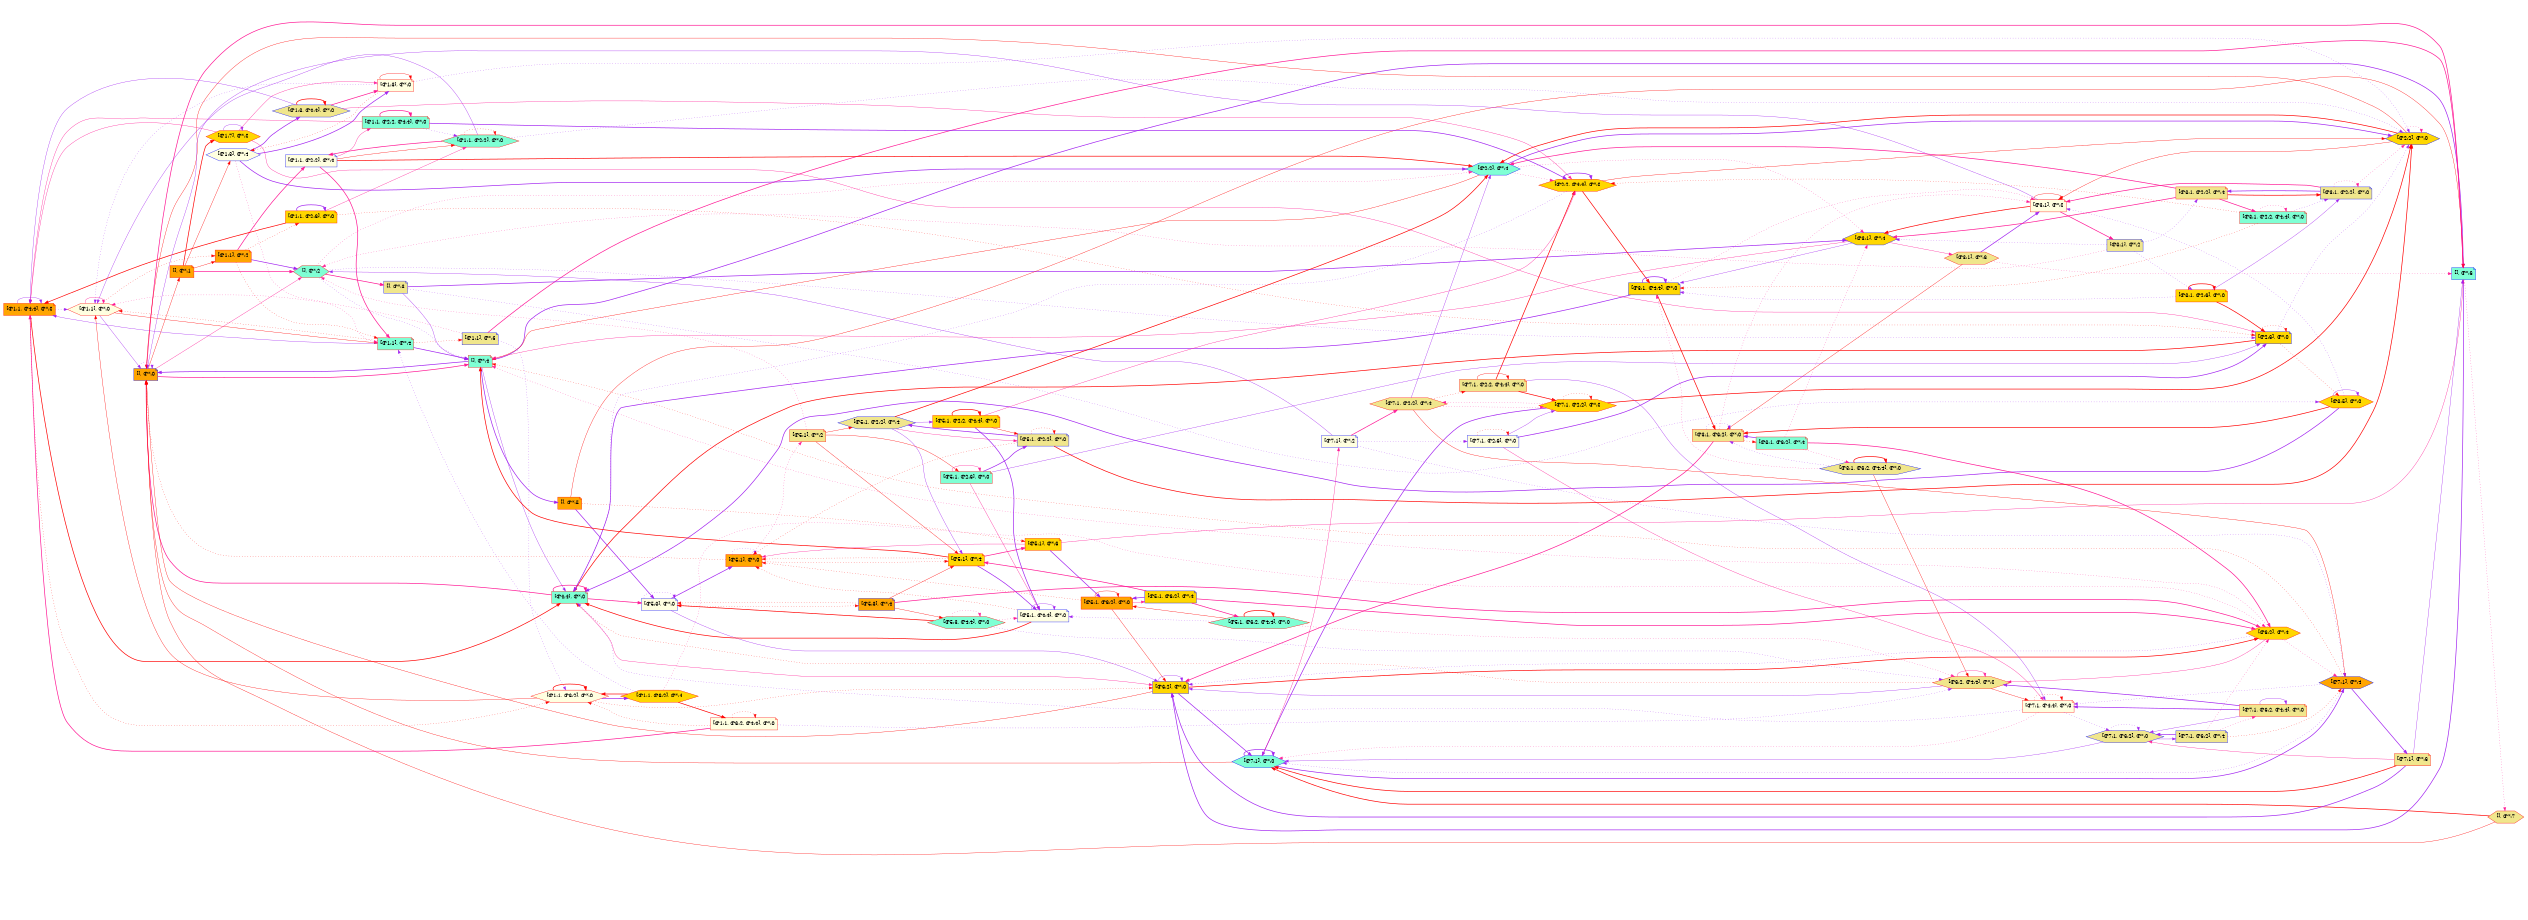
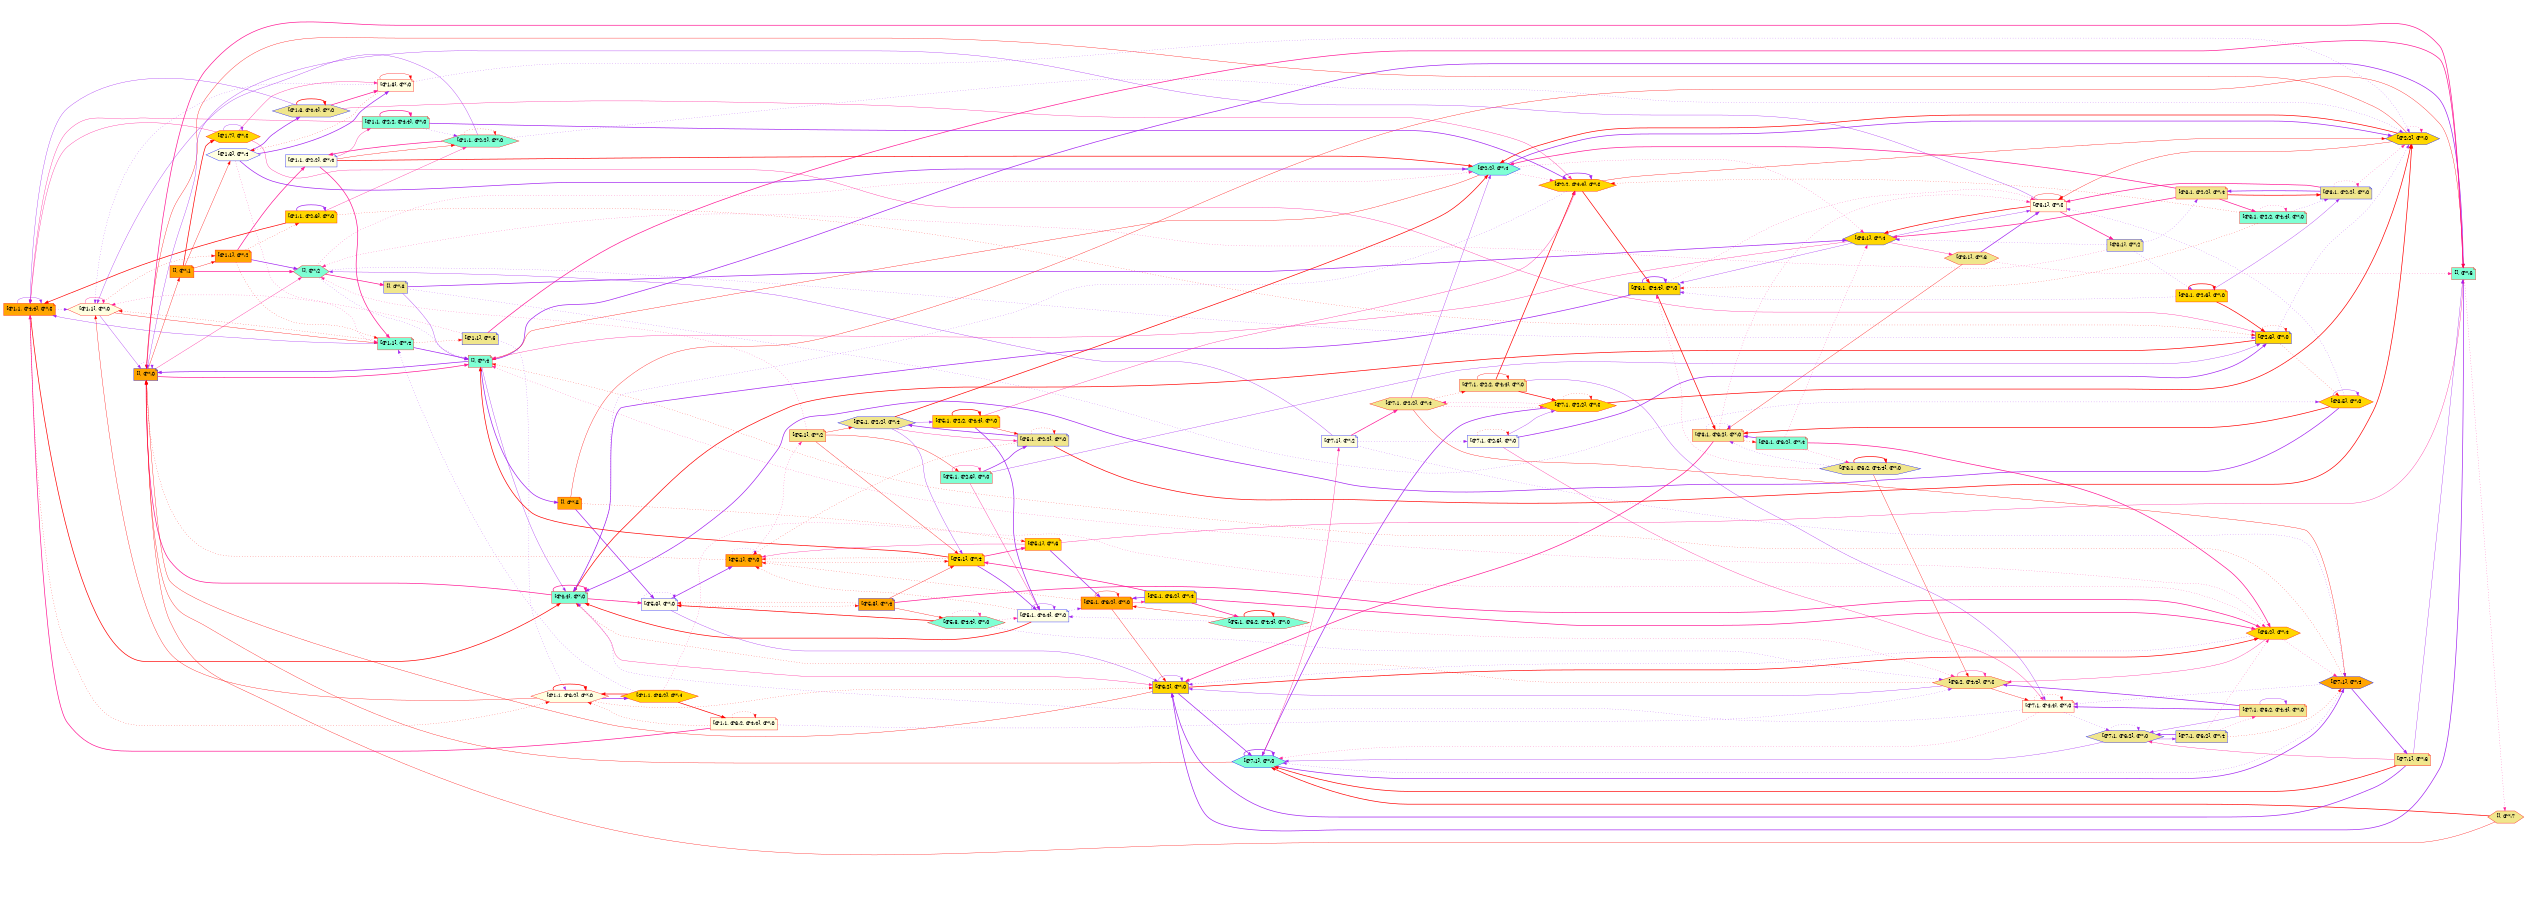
edge "[@3:1], @*:4" -> "[@3:1], @*:0": added
node "[], @*:6": color blue -> red
edge "[@5:1, @4:4], @*:0" -> "[@5:1, @6:2], @*:0": added
